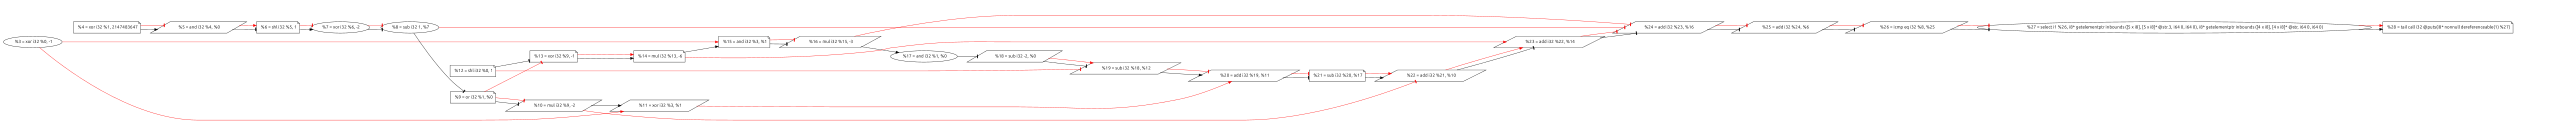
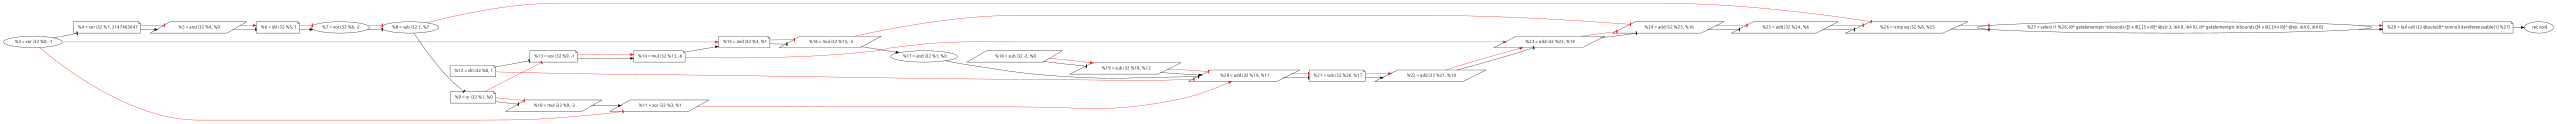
edge "%8 = sub i32 1, %7" -> "%24 = add i32 %23, %16": now "%8 = sub i32 1, %7" -> "%26 = icmp eq i32 %8, %25"
node "ret void": added
edge "%3 = xor i32 %0, -1" -> "%4 = xor i32 %1, 2147483647": added
edge "%17 = and i32 %1, %0" -> "%18 = sub i32 -2, %0": now "%17 = and i32 %1, %0" -> "%20 = add i32 %19, %11"
edge "%12 = shl i32 %0, 1" -> "%19 = sub i32 %18, %12": now "%12 = shl i32 %0, 1" -> "%20 = add i32 %19, %11"
edge "%3 = xor i32 %0, -1" -> "%11 = xor i32 %3, %1": arrowhead normal -> tee
edge "%10 = mul i32 %9, -2" -> "%22 = add i32 %21, %10": removed
